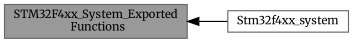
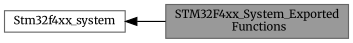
edge "Stm32f4xx_system" -> "STM32F4xx_System_Exported _Functions": reversed
